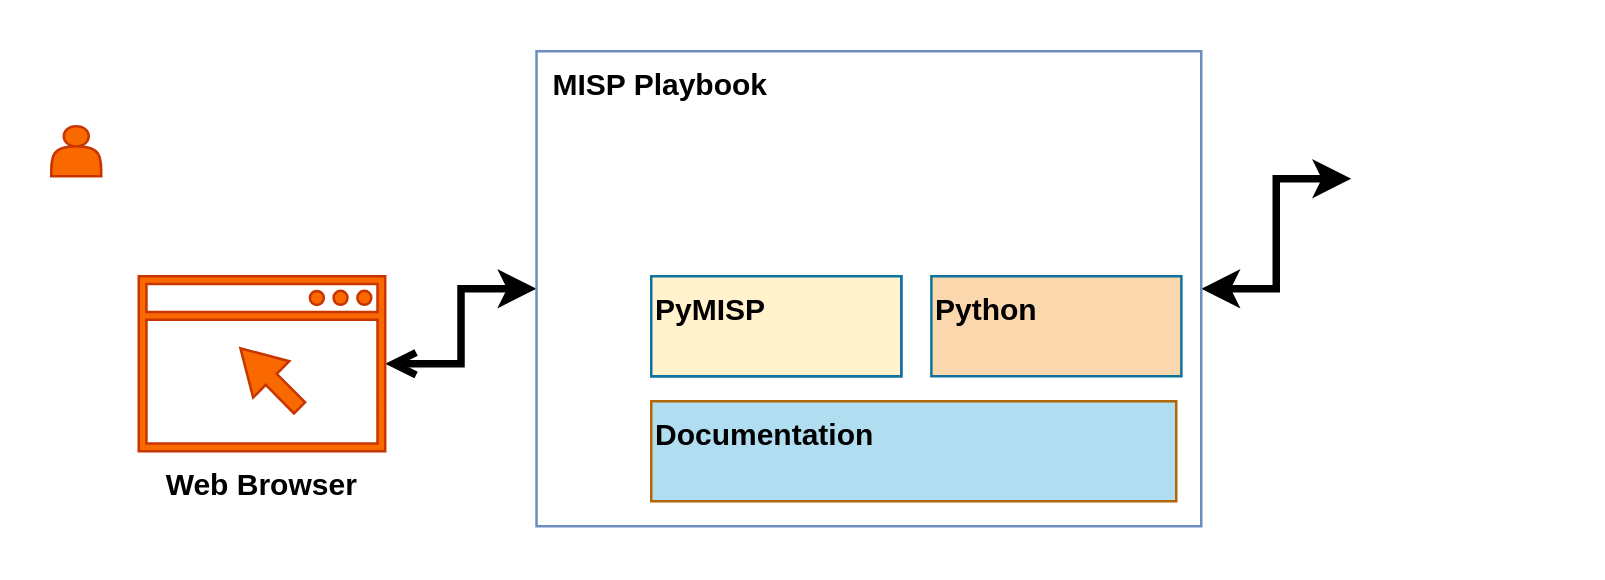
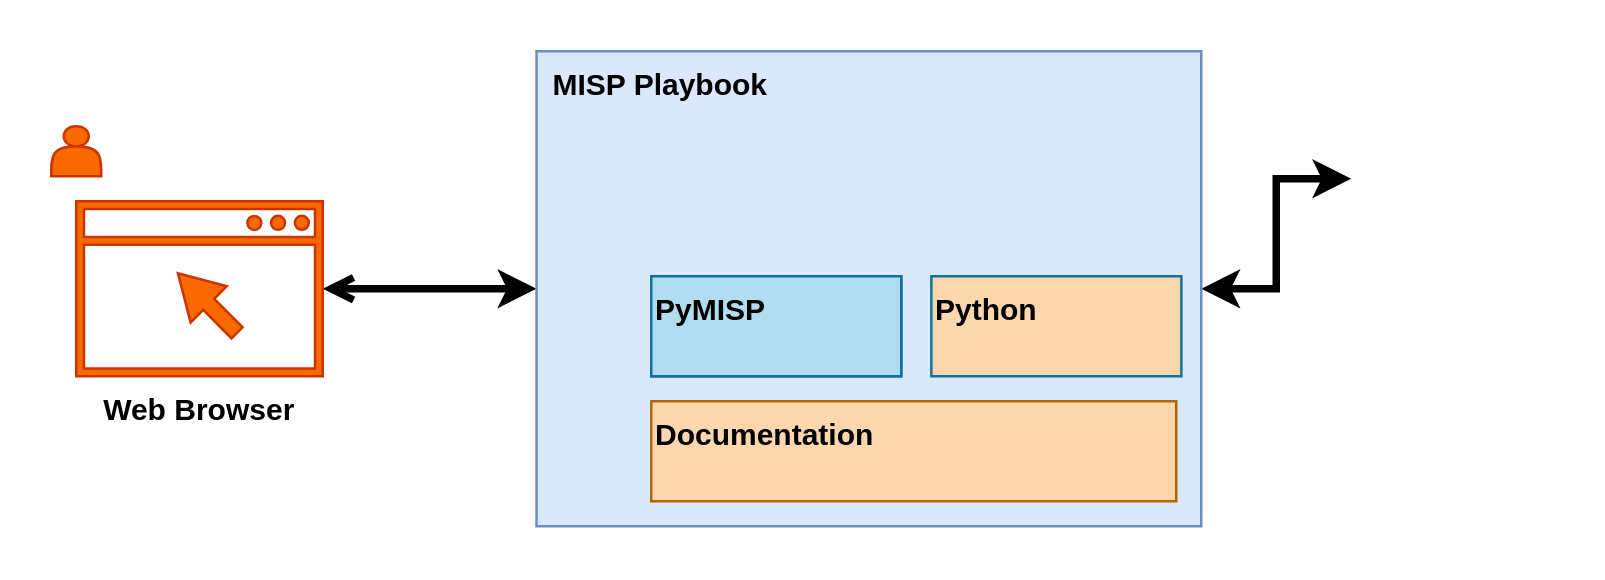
node "MISP Playbook": fillcolor #ffffff -> #dae8fc
node "PyMISP": fillcolor #fff2cc -> #b1ddf0
node "Web Browser": moved (262, 364) -> (199, 289)
node "Documentation": fillcolor #b1ddf0 -> #fad7ac
